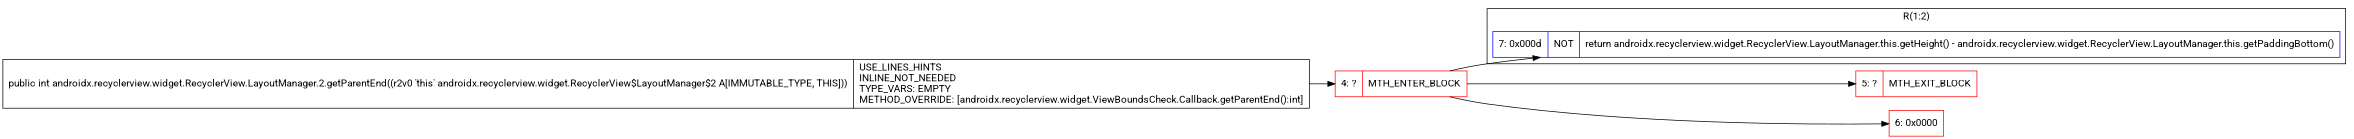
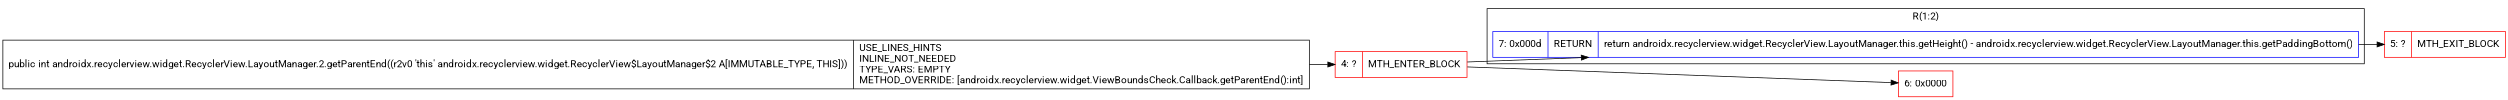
node "7: 0x000d": text "NOT" -> "RETURN"
edge "4: ?" -> "5: ?": now "7: 0x000d" -> "5: ?"
